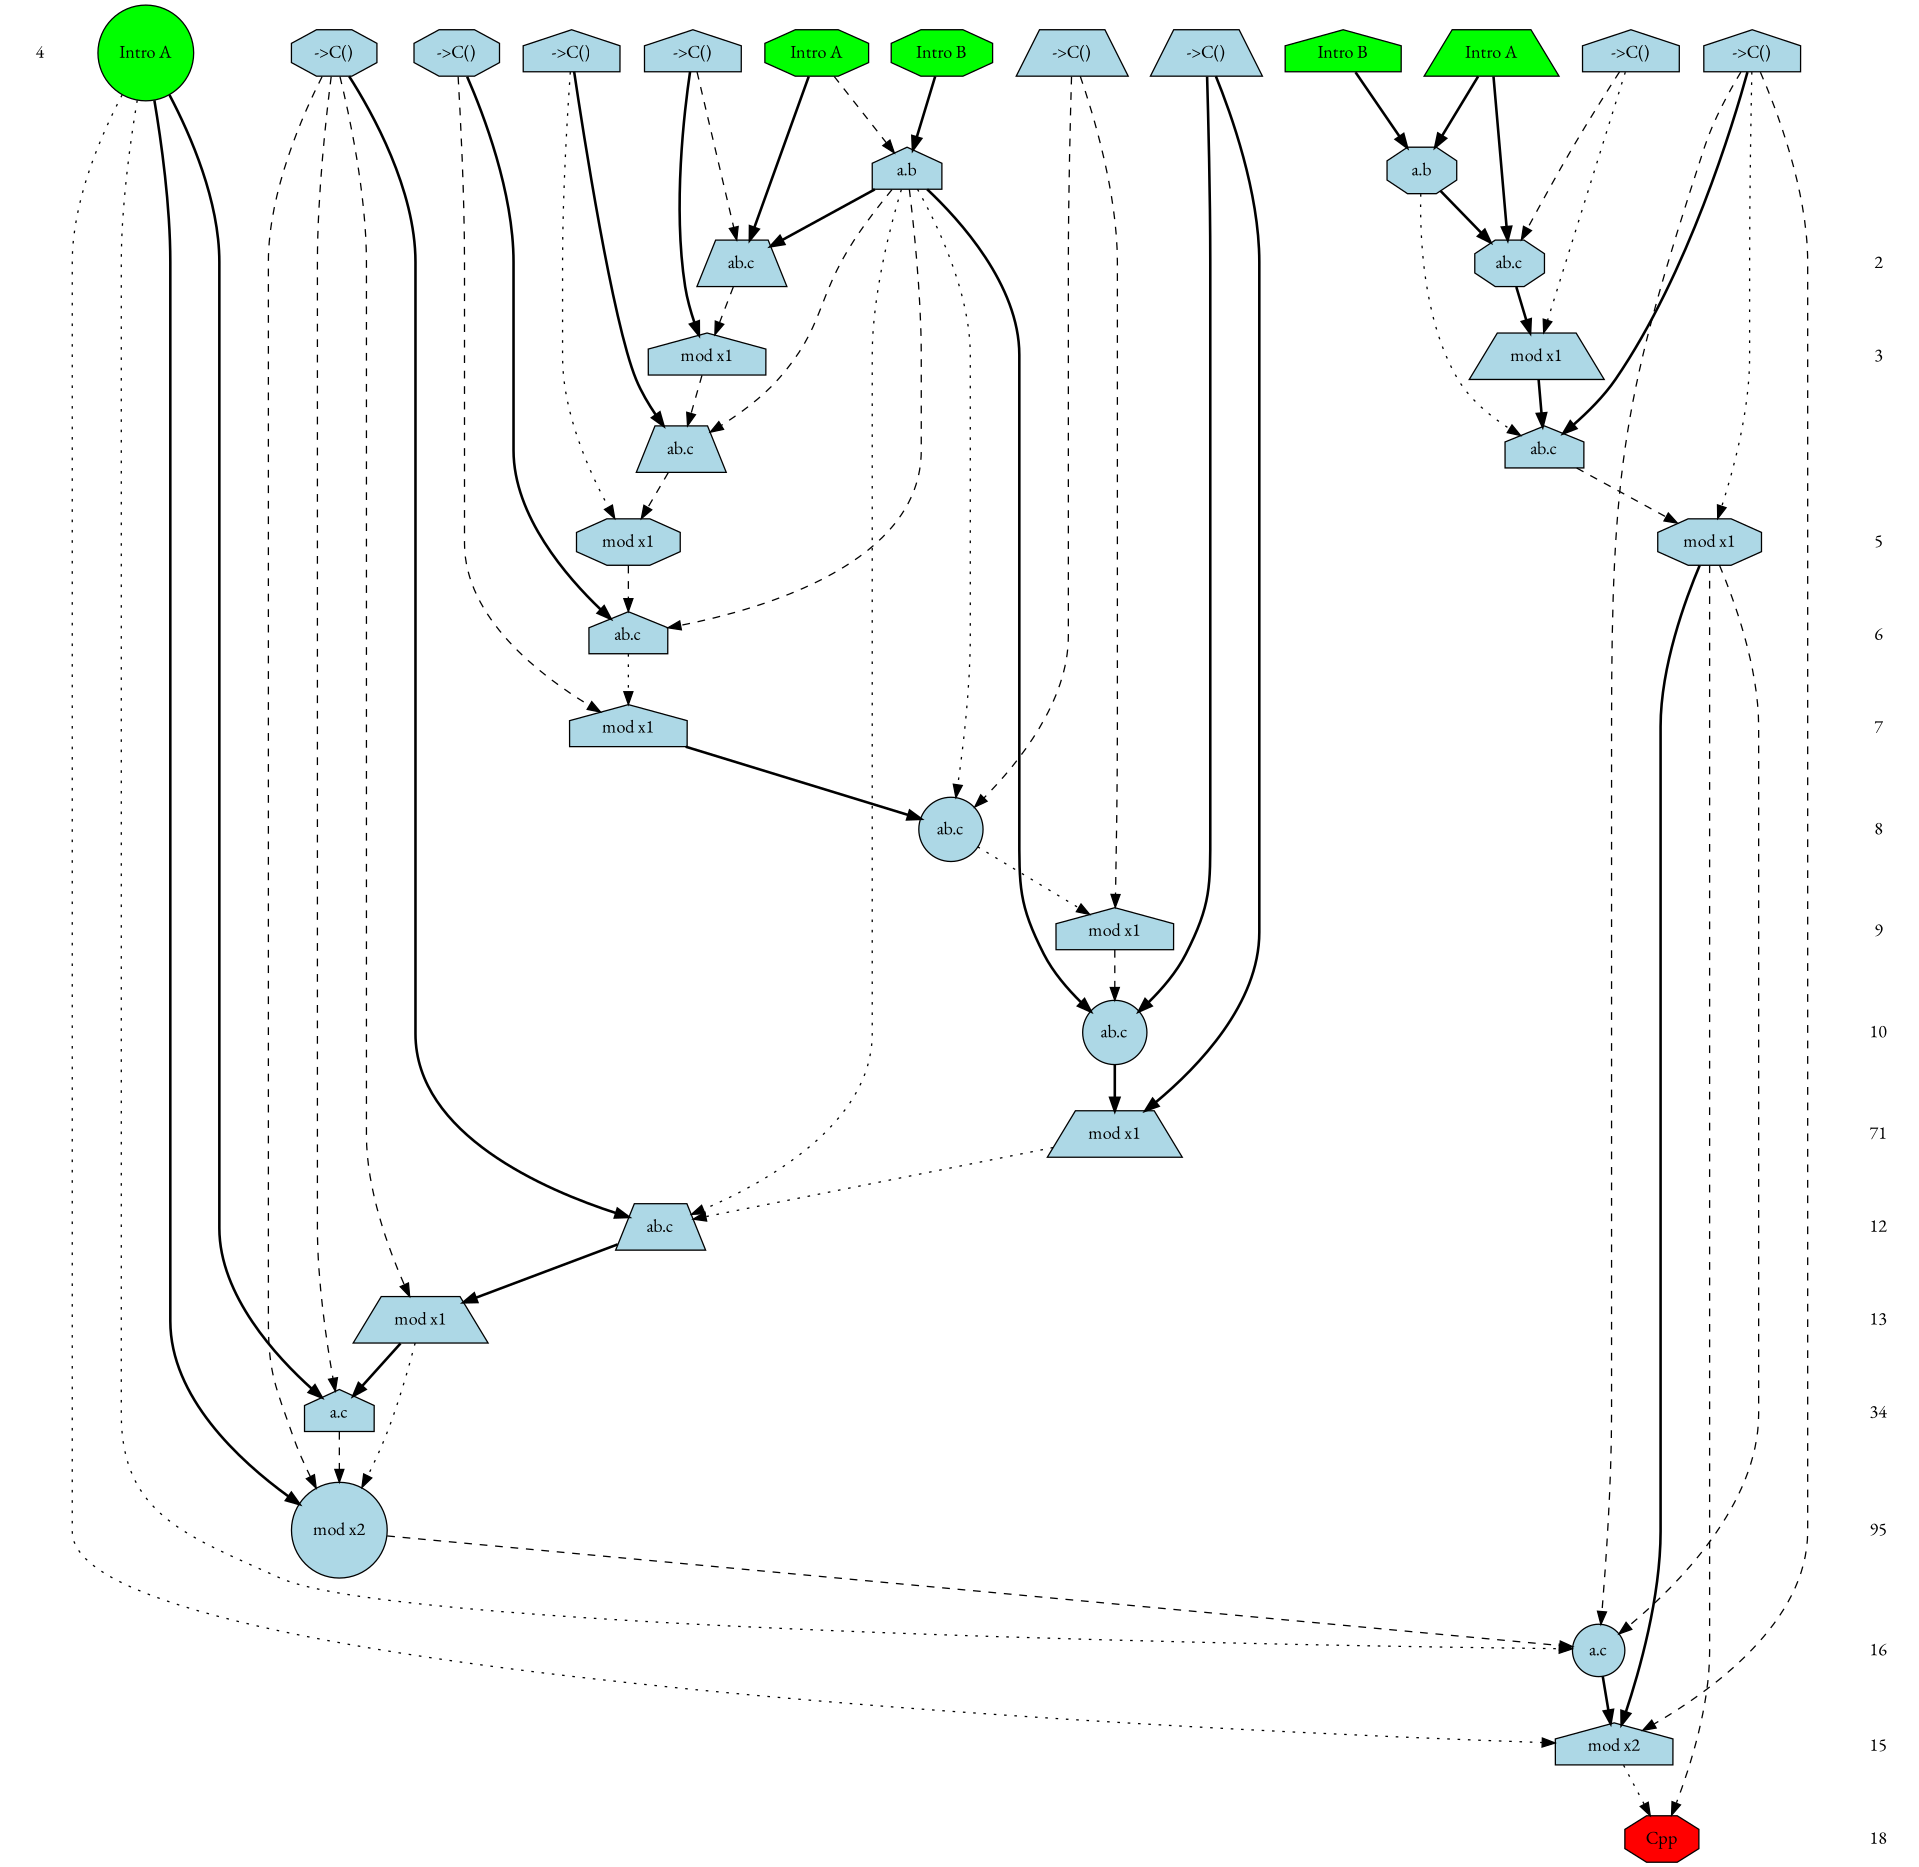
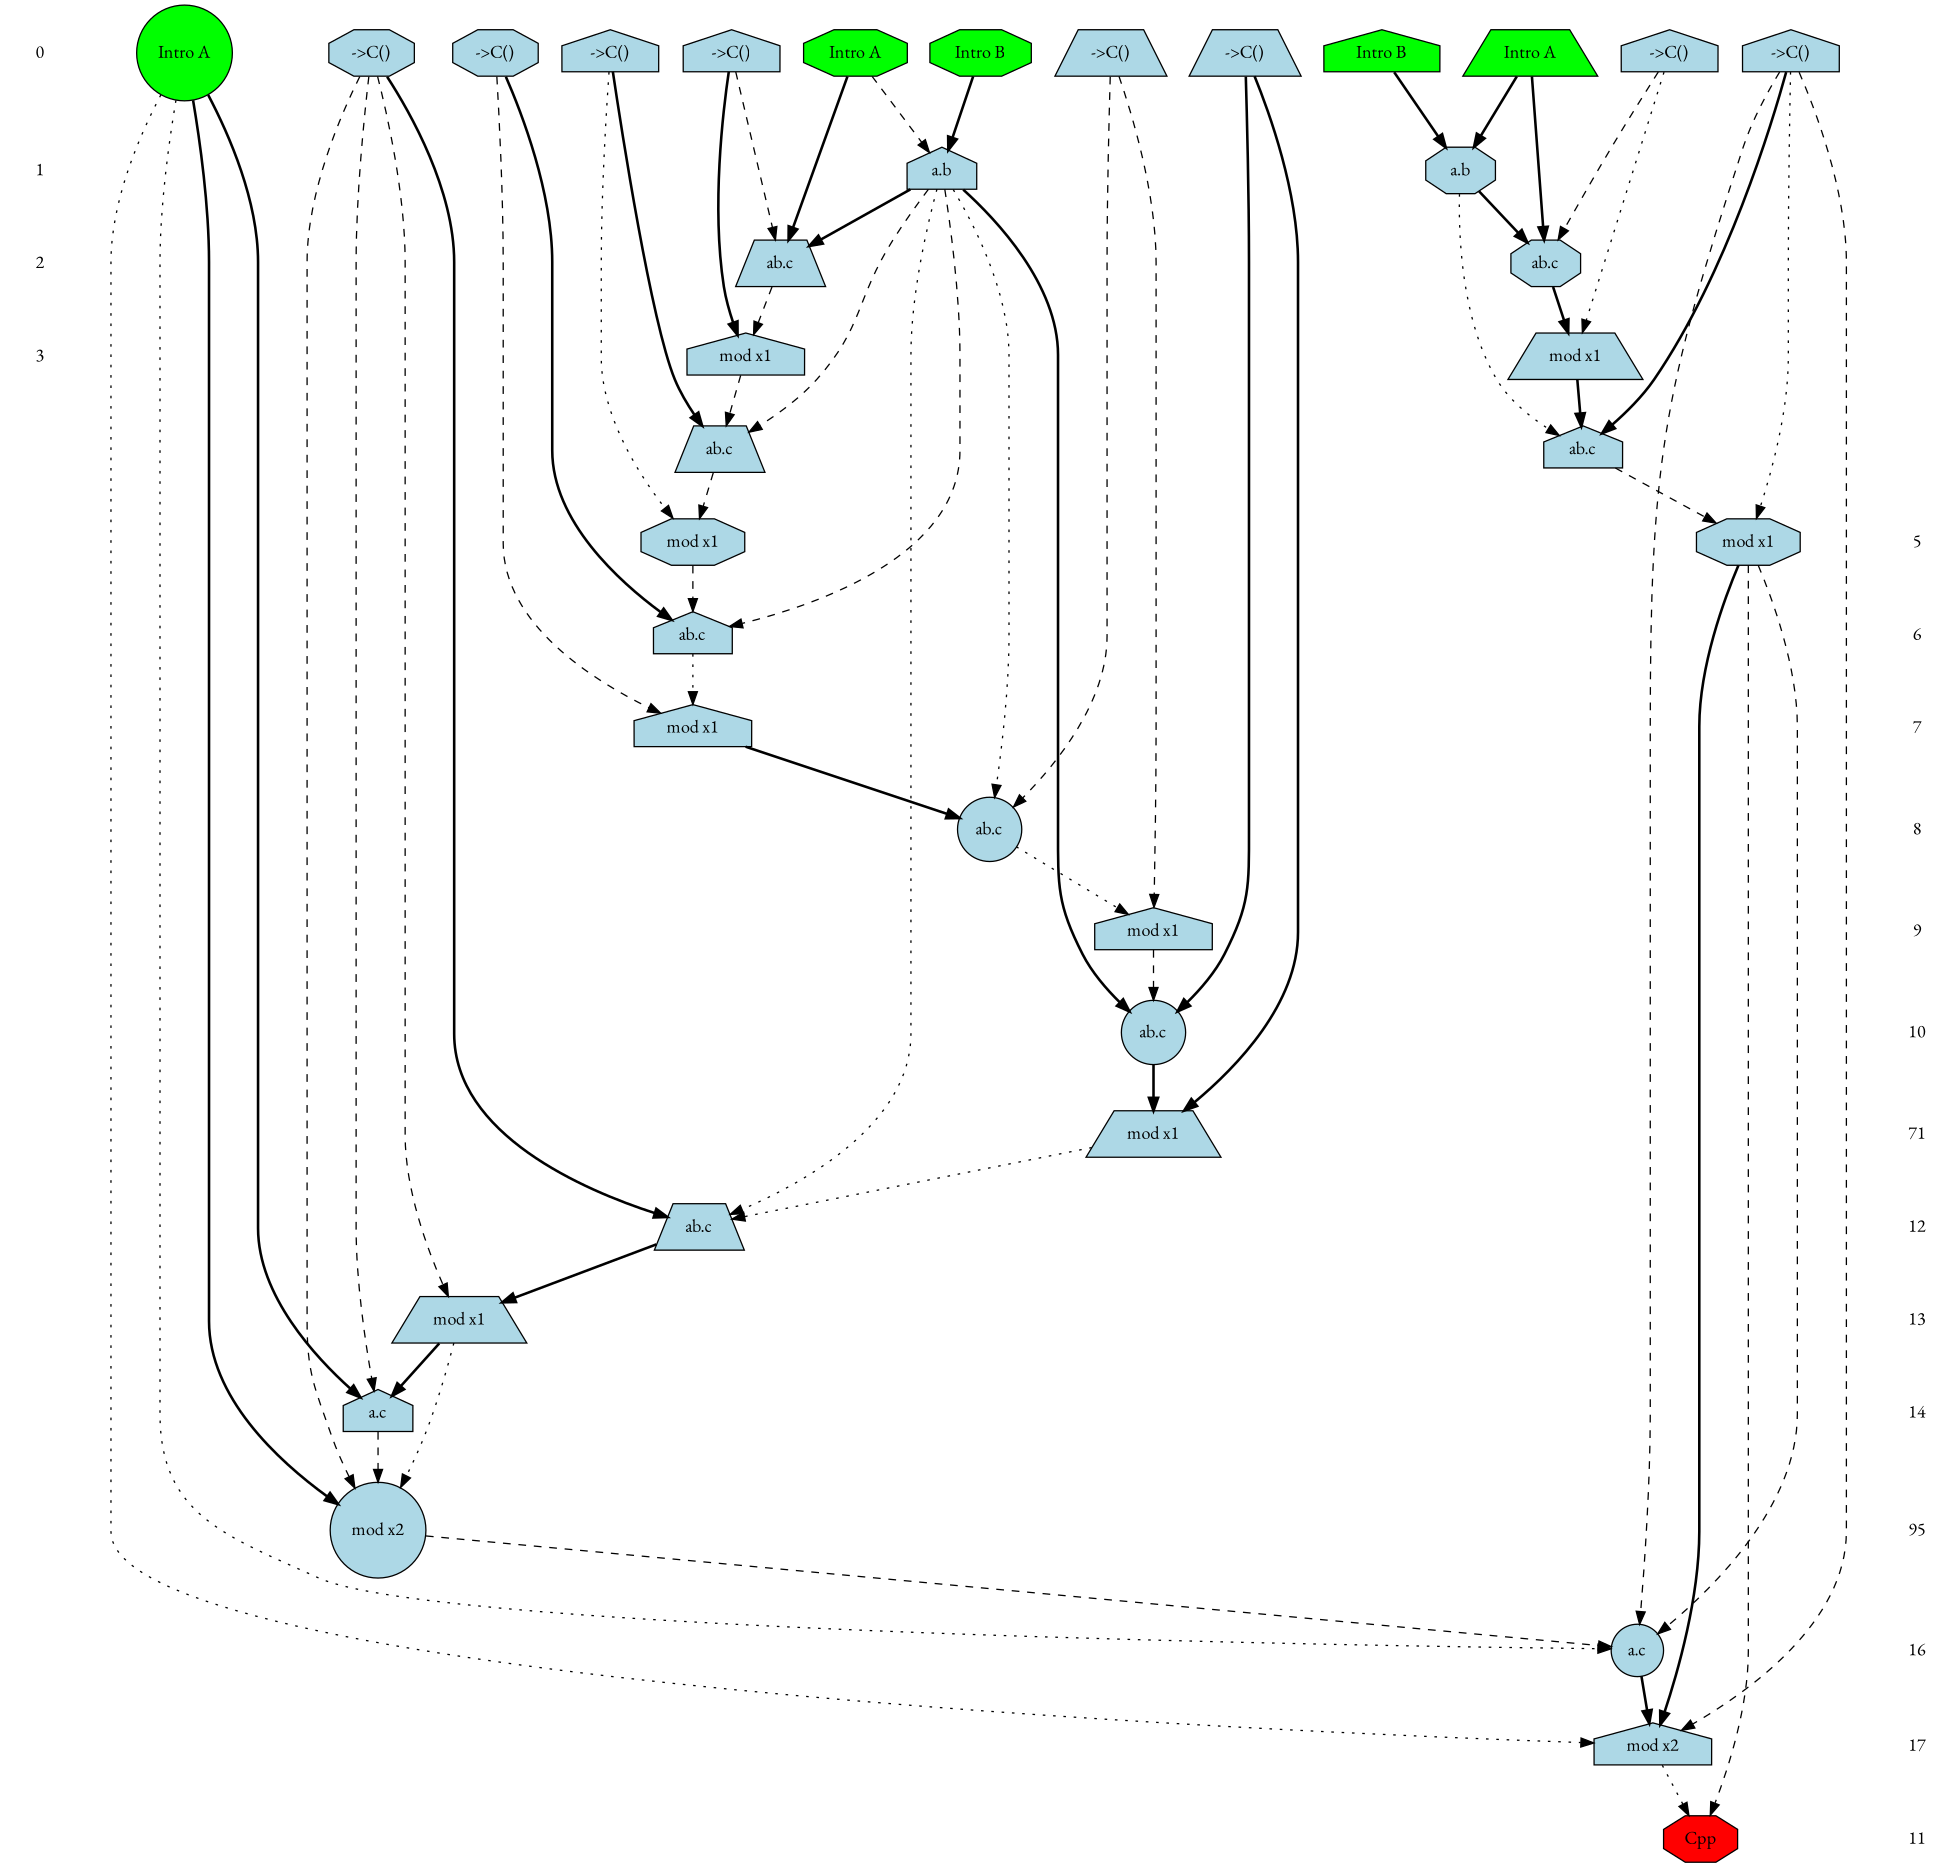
node "4": label "4" -> "0"
node "1": added
node "34": label "34" -> "14"
node "15": label "15" -> "17"
node "18": label "18" -> "11"
